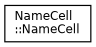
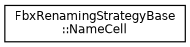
node "NameCell ::NameCell": label "NameCell ::NameCell" -> "FbxRenamingStrategyBase ::NameCell"
